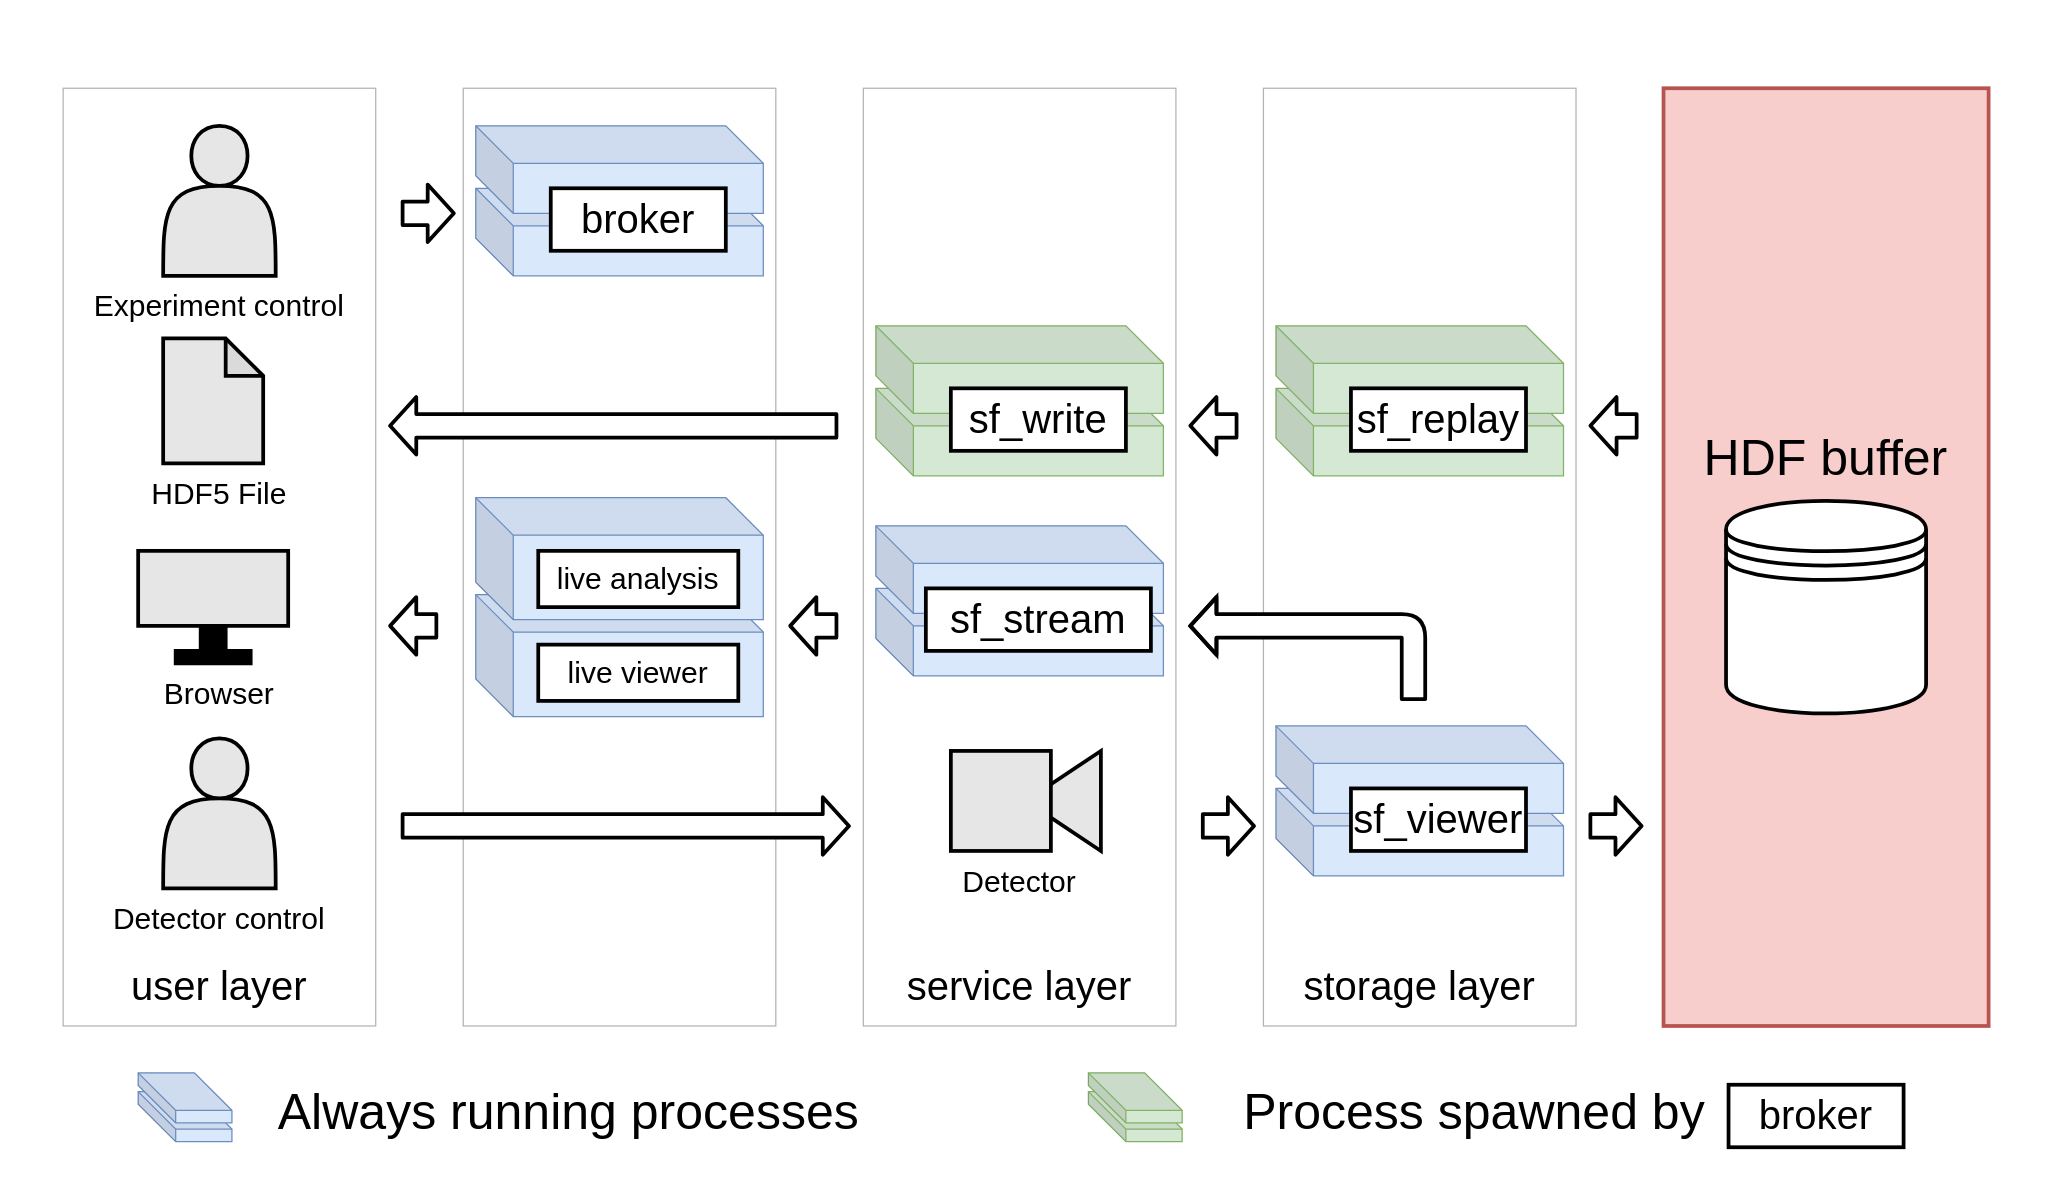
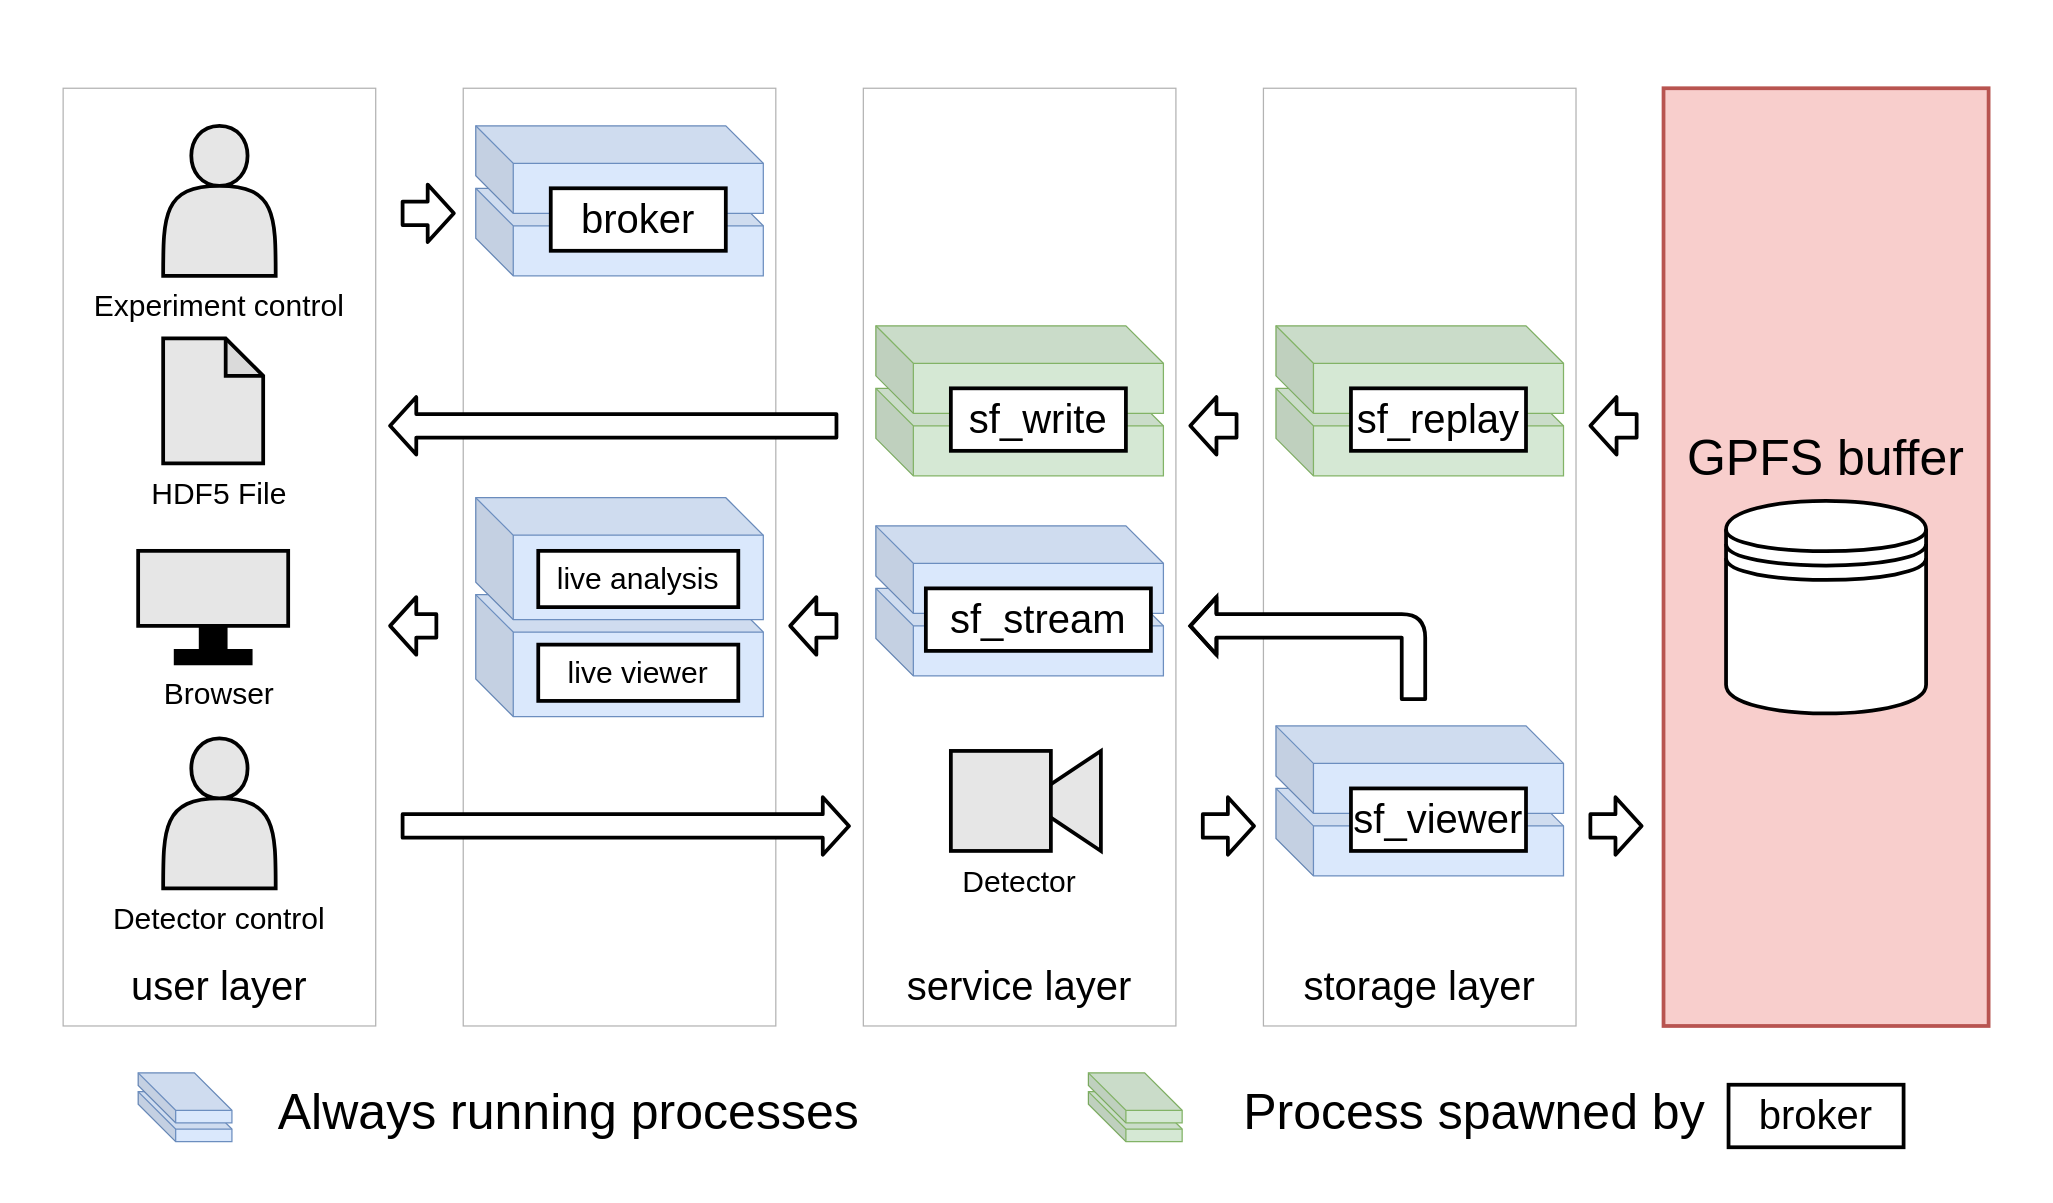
node "HDF buffer": label "HDF buffer" -> "GPFS buffer"
